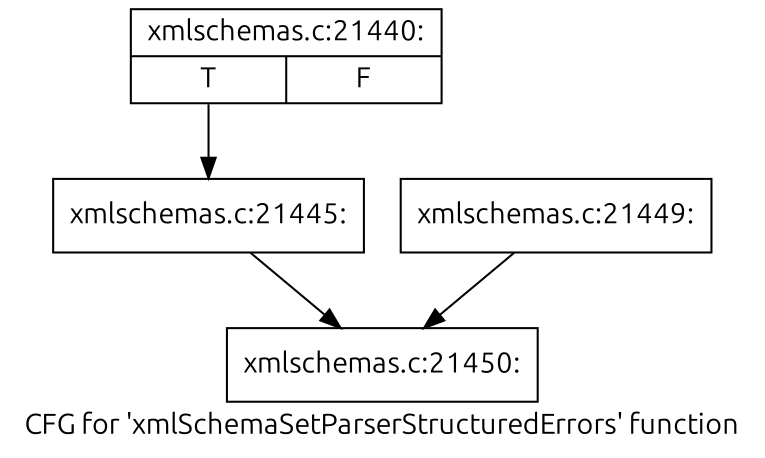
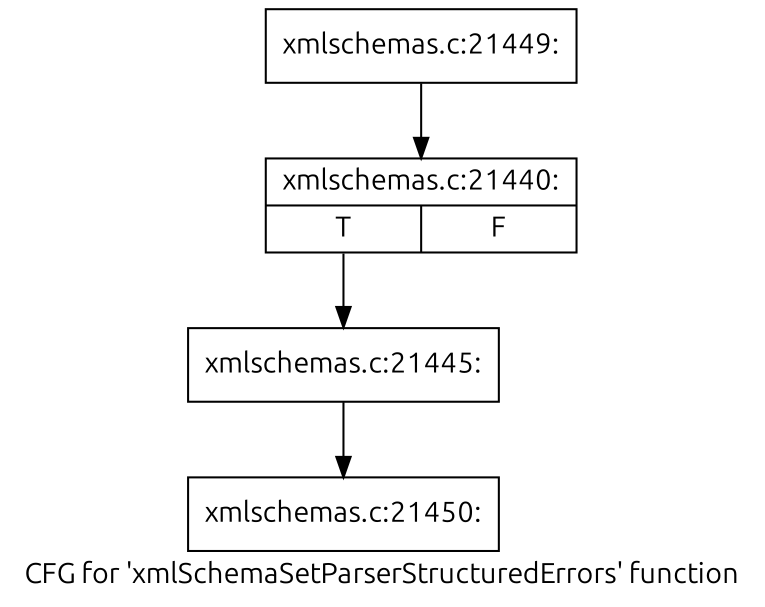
edge "xmlschemas.c:21449:" -> "xmlschemas.c:21450:": now "xmlschemas.c:21449:" -> "xmlschemas.c:21440:"
